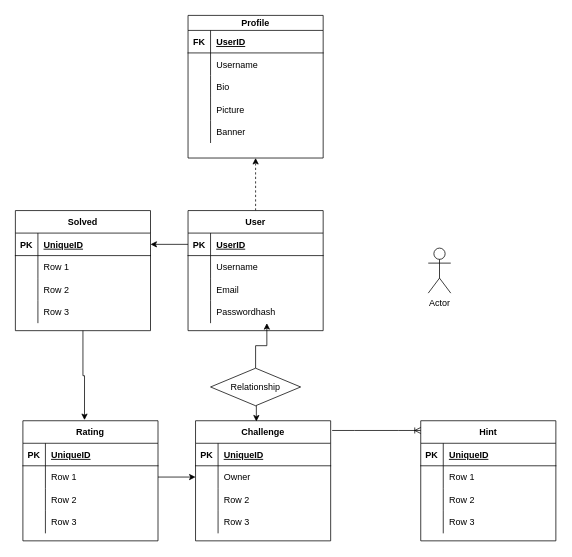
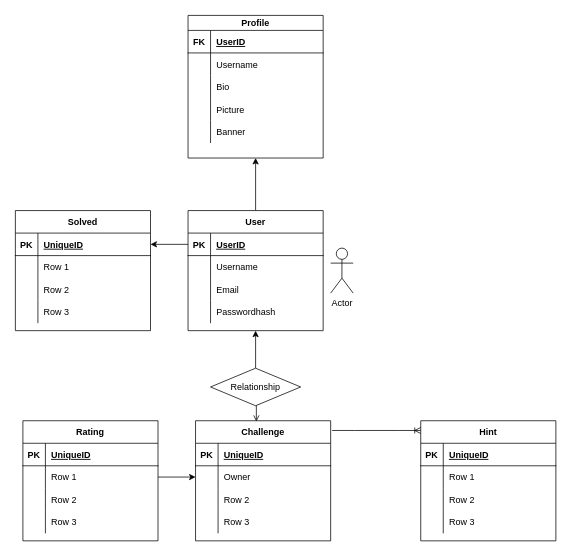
edge "User" -> "Profile": style dashed -> solid
node "Actor": moved (439, 270) -> (342, 270)
edge "Relationship" -> "Passwordhash": now "Relationship" -> "User"
edge "Solved" -> "Rating": removed
edge "Relationship" -> "Challenge": arrowhead classic -> open
